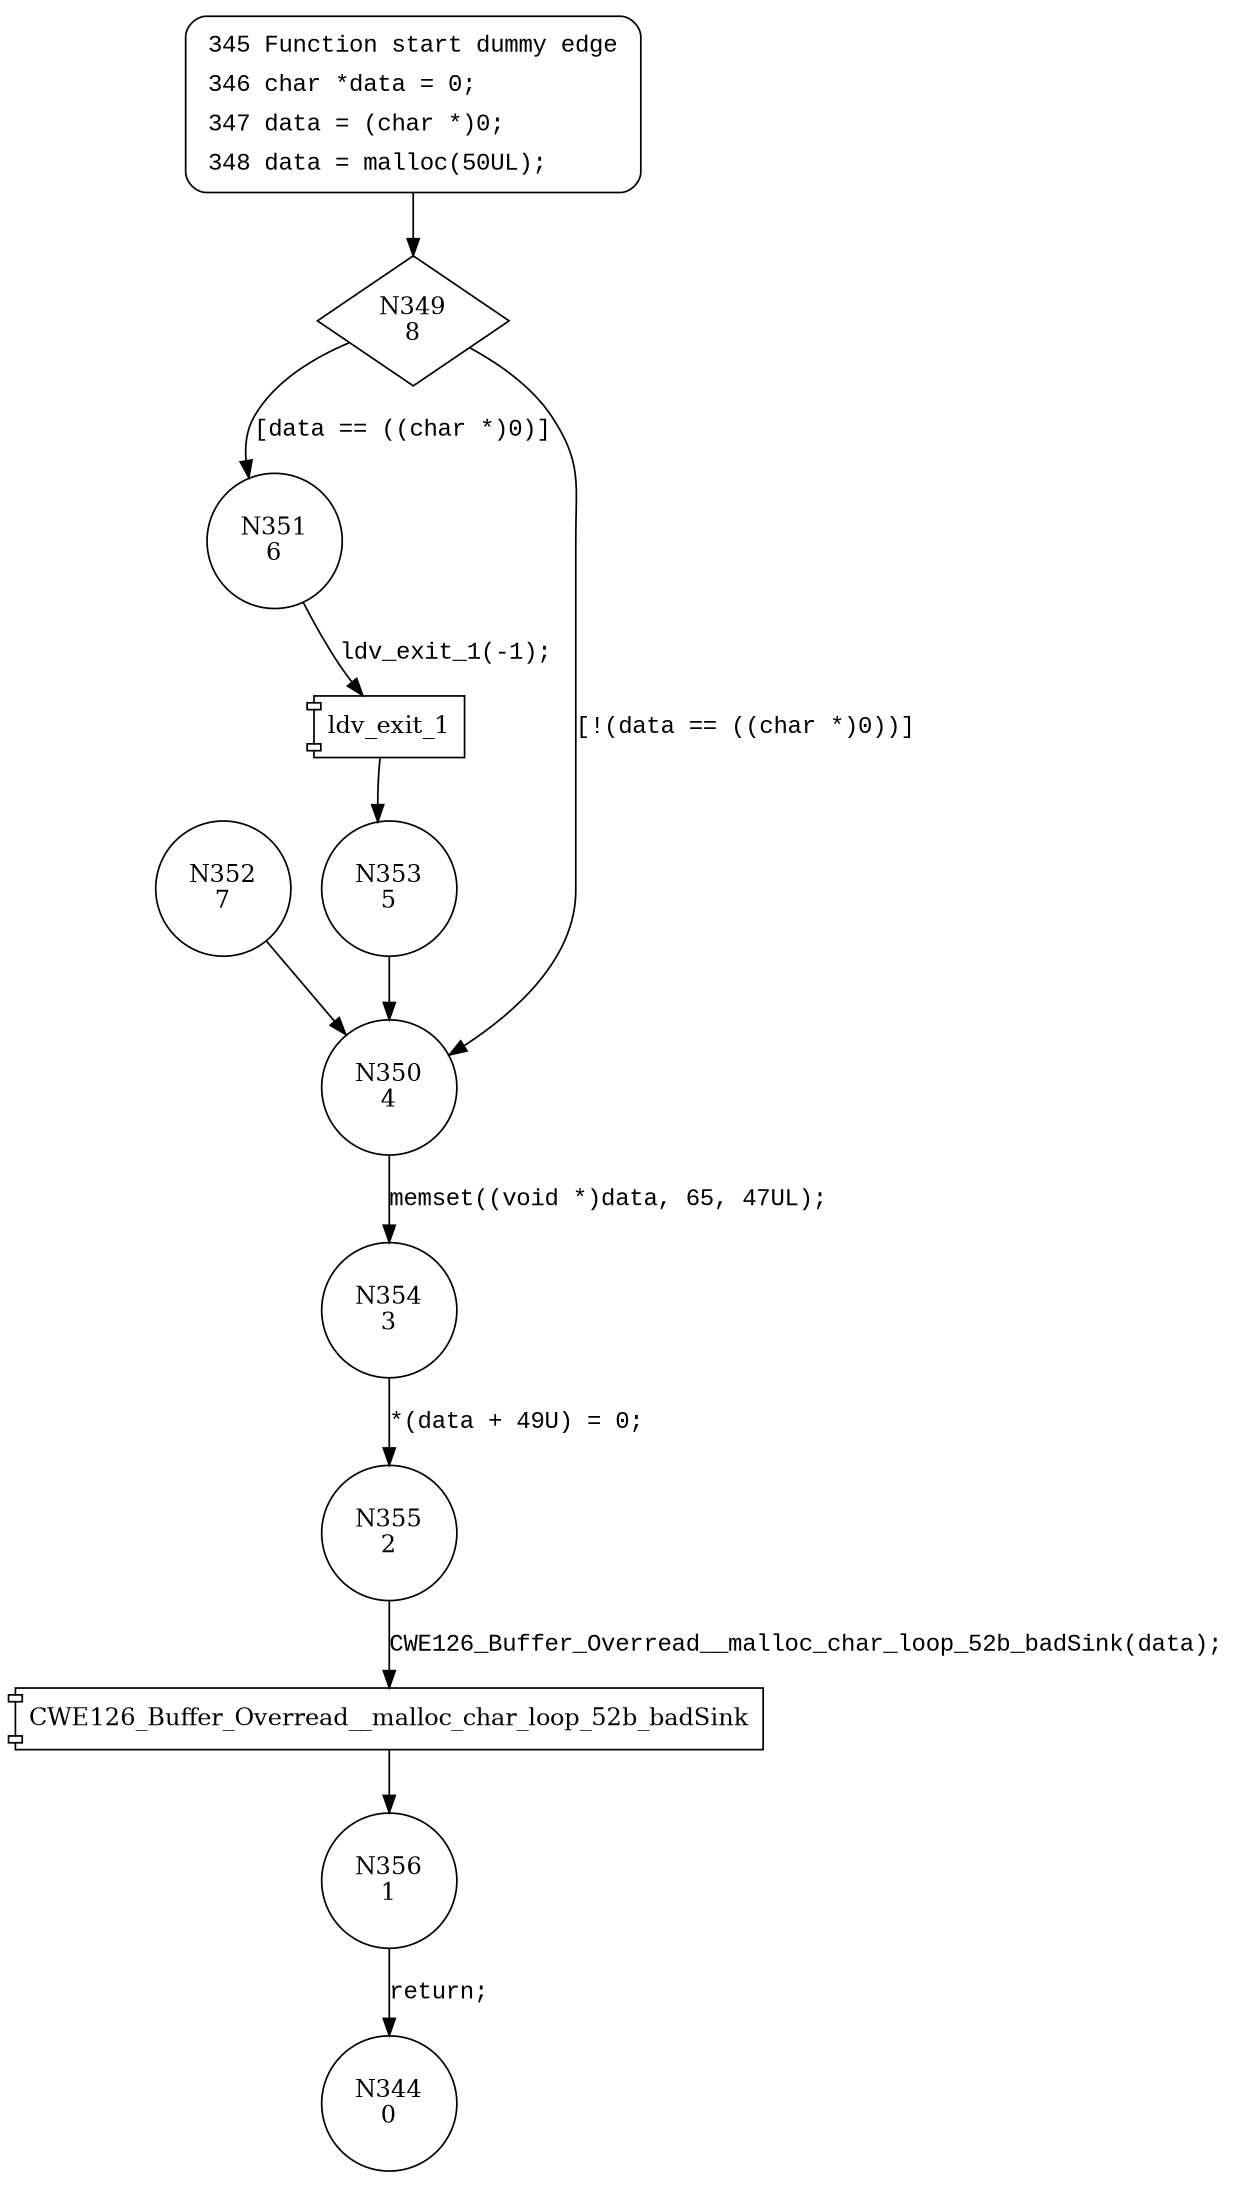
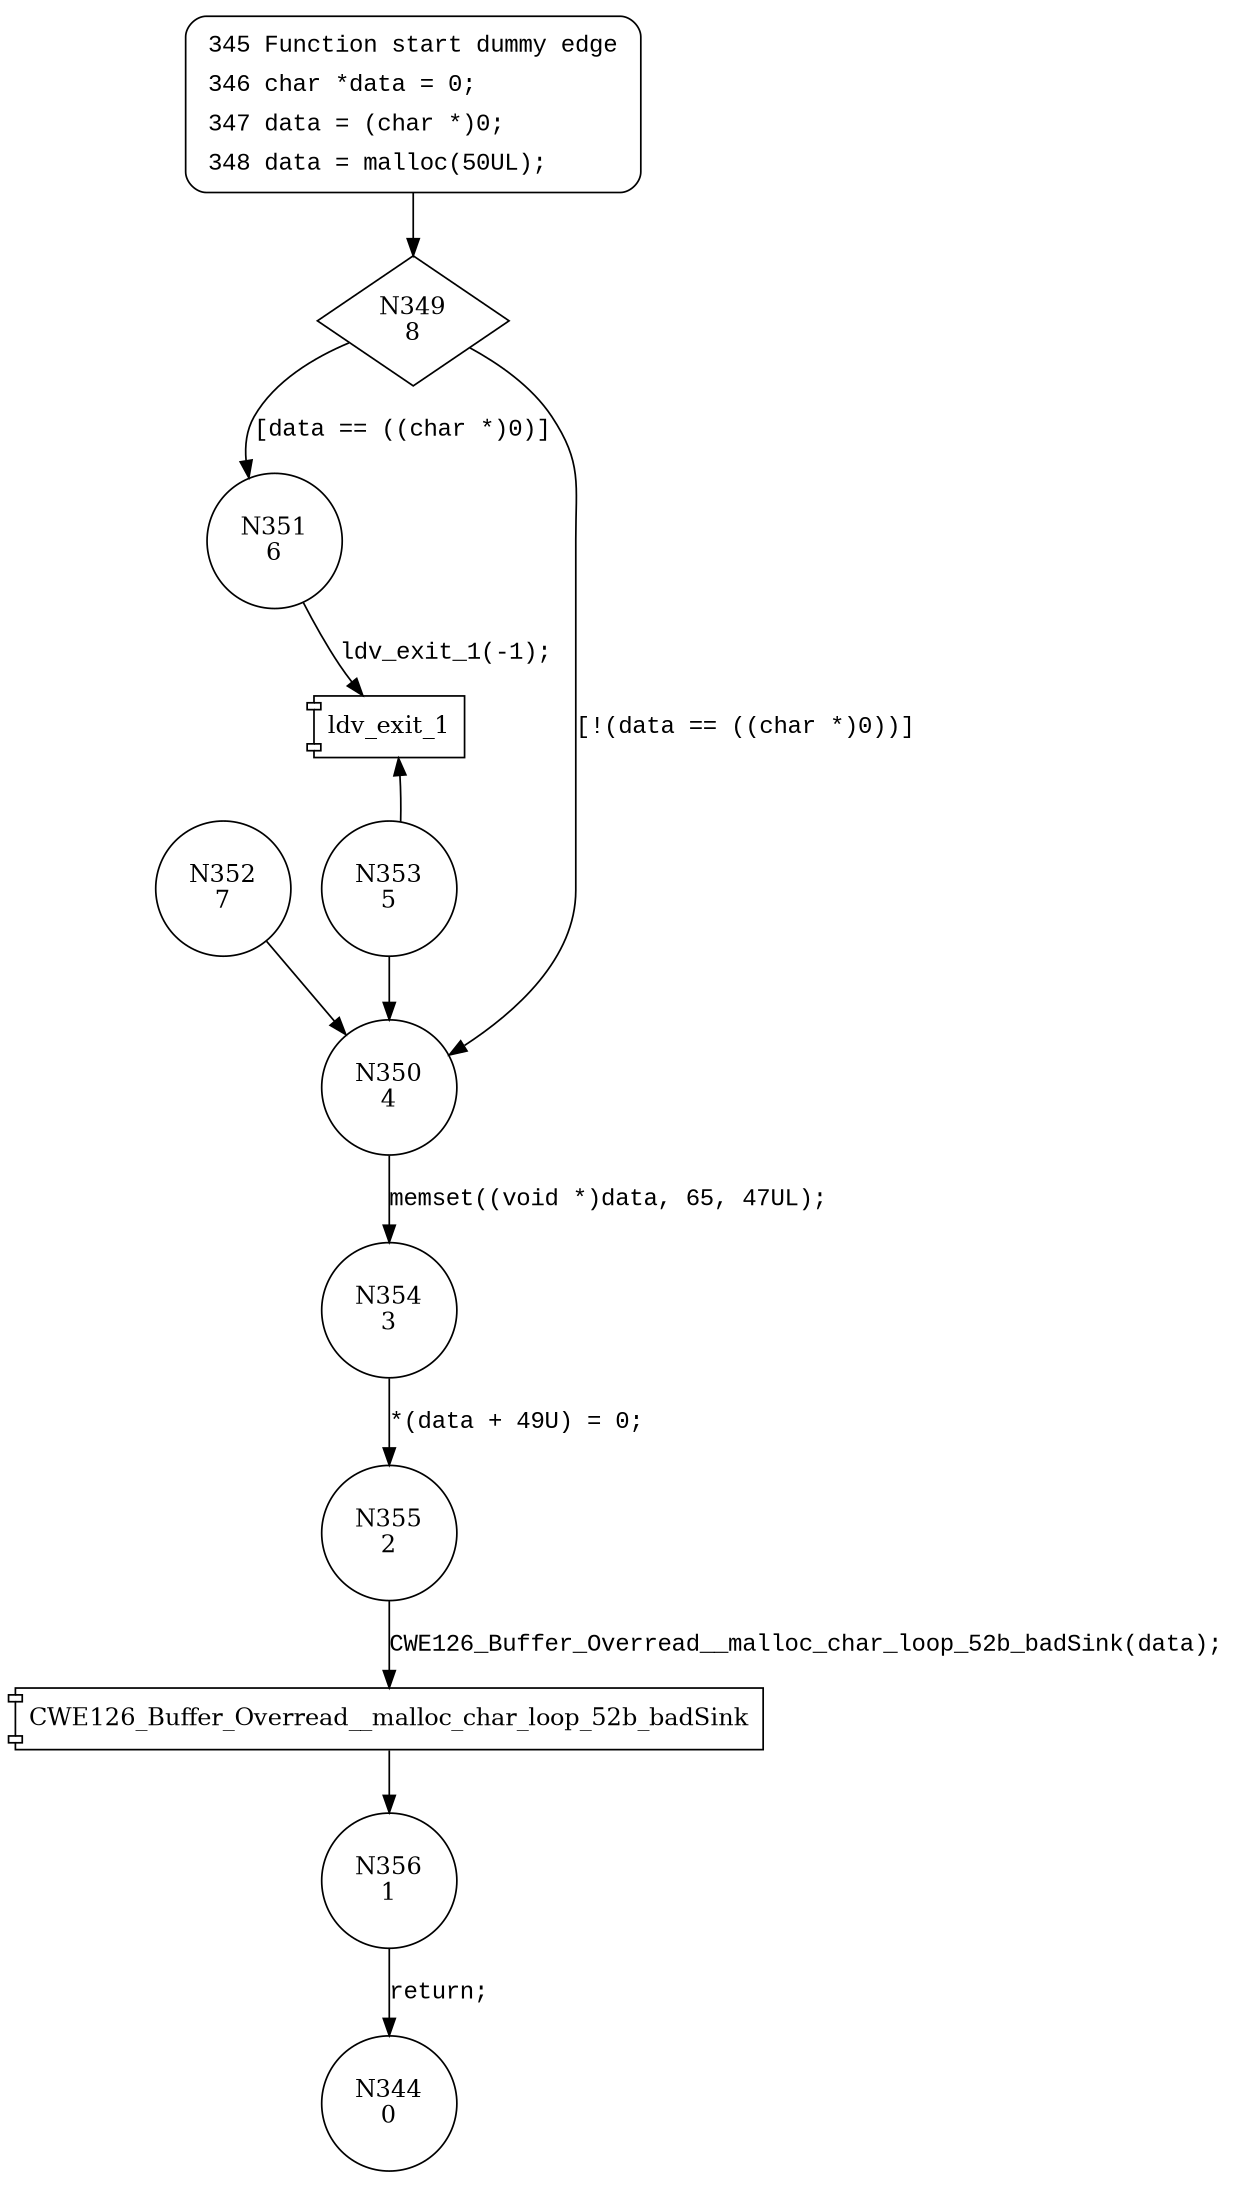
edge "ldv_exit_1" -> "N353 5": reversed
